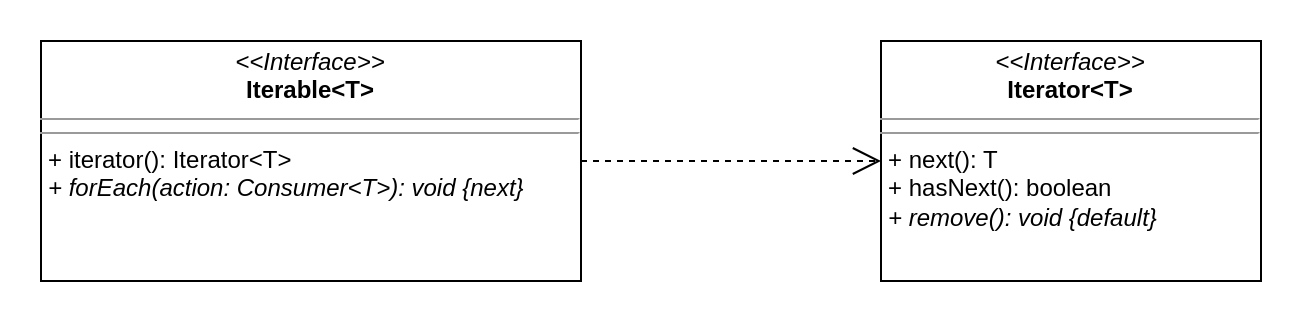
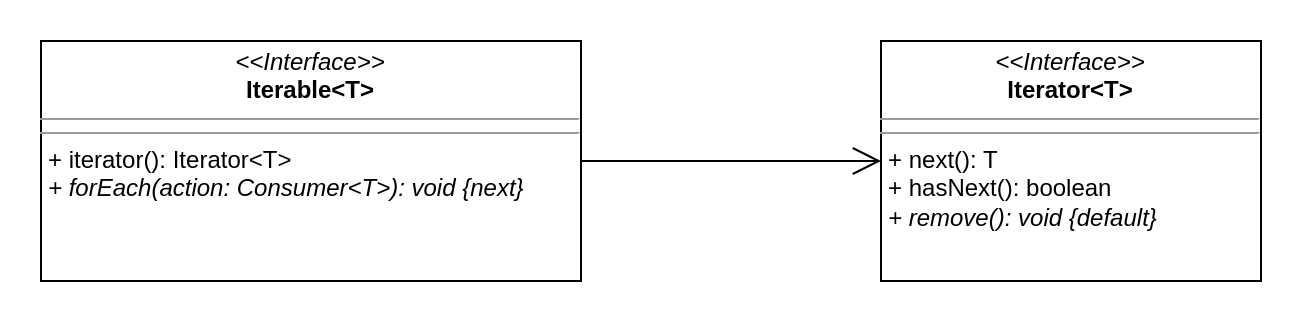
edge "<<Interface>> Iterable<T> + iterator(): Iterator<T> + forEach(action: Consumer<T>): void {next}" -> "<<Interface>> Iterator<T> + next(): T + hasNext(): boolean + remove(): void {default}": style dashed -> solid
